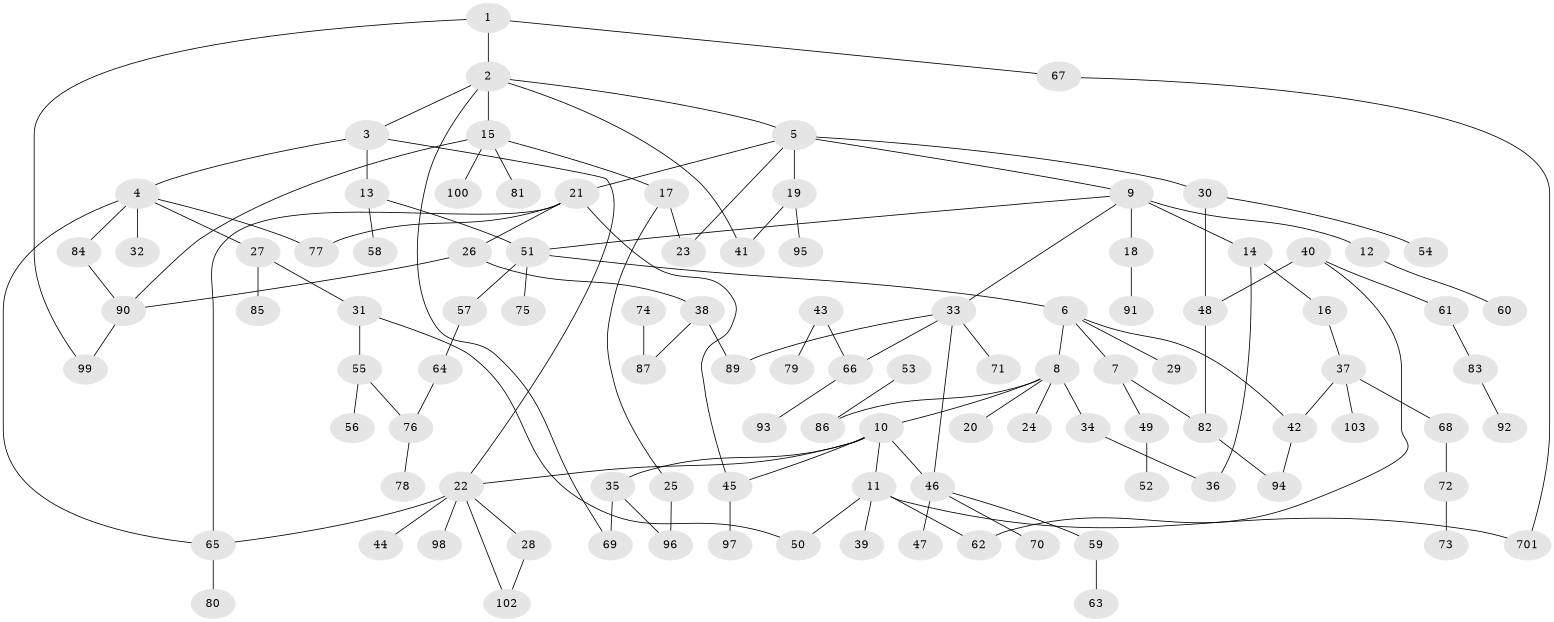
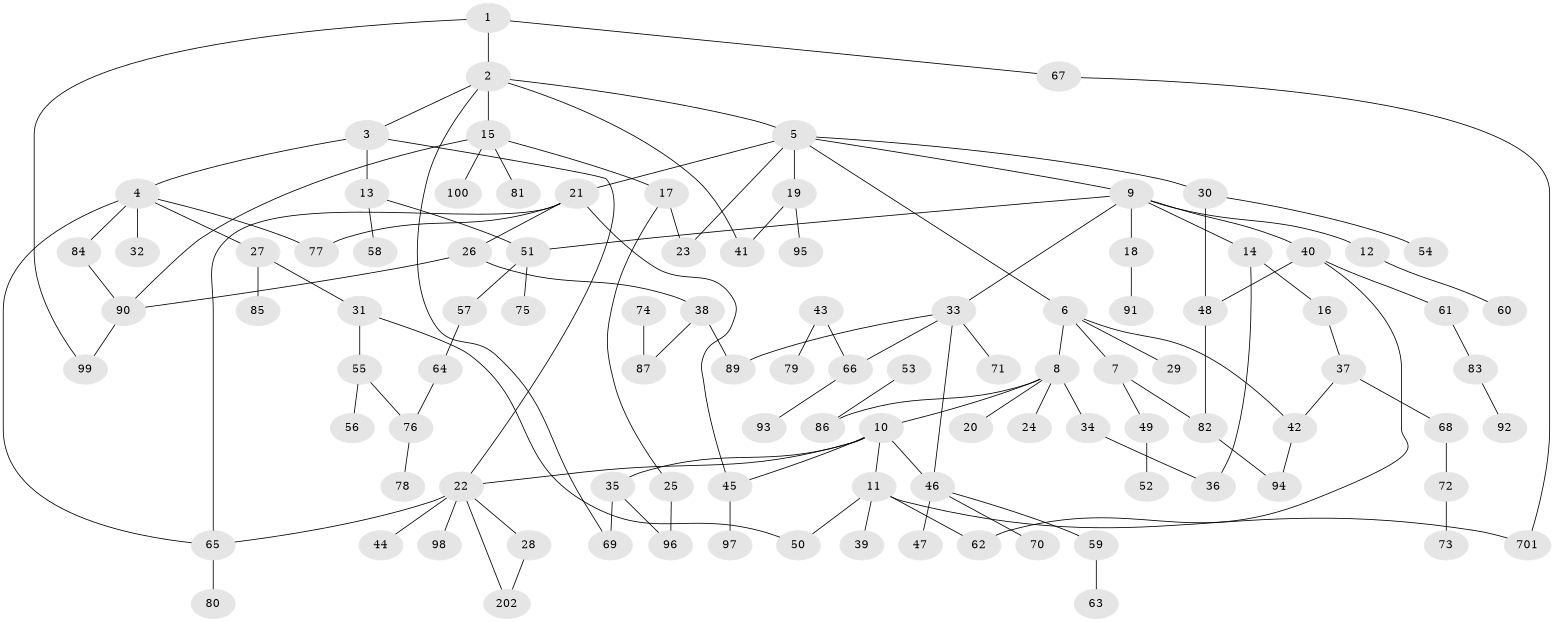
edge "9" -- "40": added
edge "51" -- "6": now "5" -- "6"
node "103": removed
node "102": label "102" -> "202"
